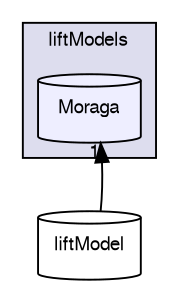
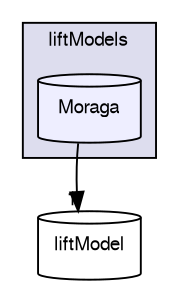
edge "liftModel" -> "Moraga": reversed
